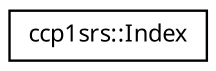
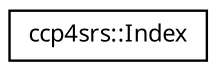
node "ccp1srs::Index": label "ccp1srs::Index" -> "ccp4srs::Index"
